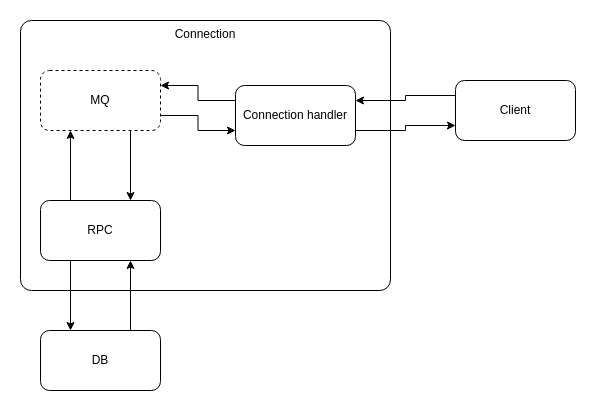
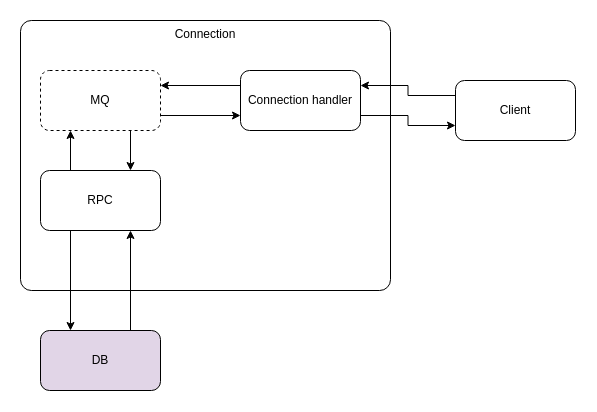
node "Connection handler": moved (296, 116) -> (301, 101)
node "RPC": moved (101, 231) -> (101, 201)
node "DB": fillcolor #ffffff -> #e1d5e7
